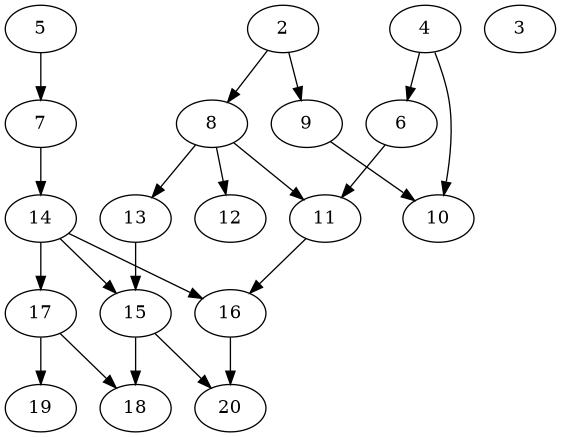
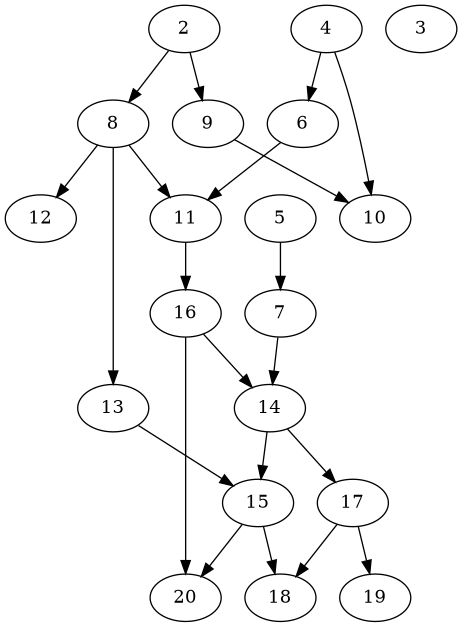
edge "14" -> "16": reversed
